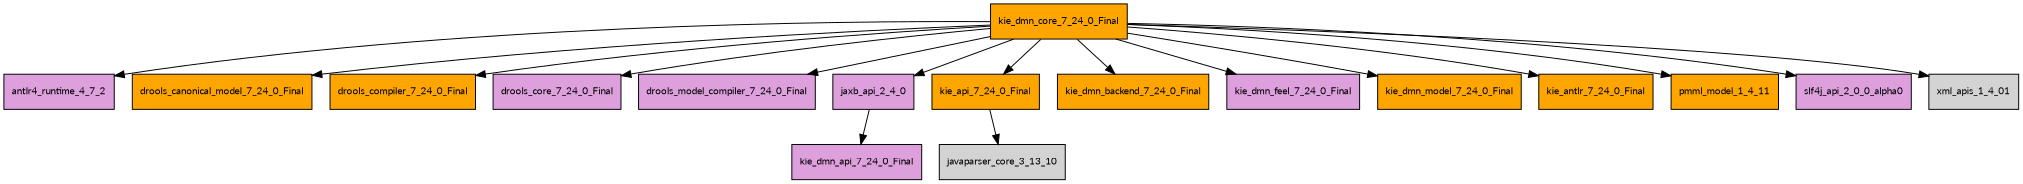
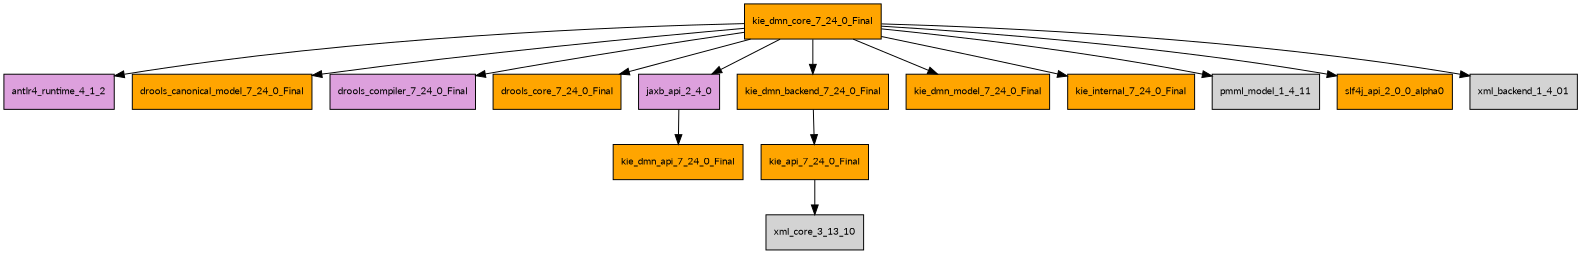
edge "kie_dmn_core_7_24_0_Final" -> "kie_api_7_24_0_Final": now "kie_dmn_backend_7_24_0_Final" -> "kie_api_7_24_0_Final"
node "antlr4_runtime_4_7_2": label "antlr4_runtime_4_7_2" -> "antlr4_runtime_4_1_2"
node "drools_compiler_7_24_0_Final": fillcolor orange -> plum
node "drools_core_7_24_0_Final": fillcolor plum -> orange
node "drools_model_compiler_7_24_0_Final": removed
node "kie_dmn_feel_7_24_0_Final": removed
node "kie_antlr_7_24_0_Final": label "kie_antlr_7_24_0_Final" -> "kie_internal_7_24_0_Final"
node "pmml_model_1_4_11": fillcolor orange -> lightgrey
node "slf4j_api_2_0_0_alpha0": fillcolor plum -> orange
node "xml_apis_1_4_01": label "xml_apis_1_4_01" -> "xml_backend_1_4_01"
node "kie_dmn_api_7_24_0_Final": fillcolor plum -> orange
node "javaparser_core_3_13_10": label "javaparser_core_3_13_10" -> "xml_core_3_13_10"
